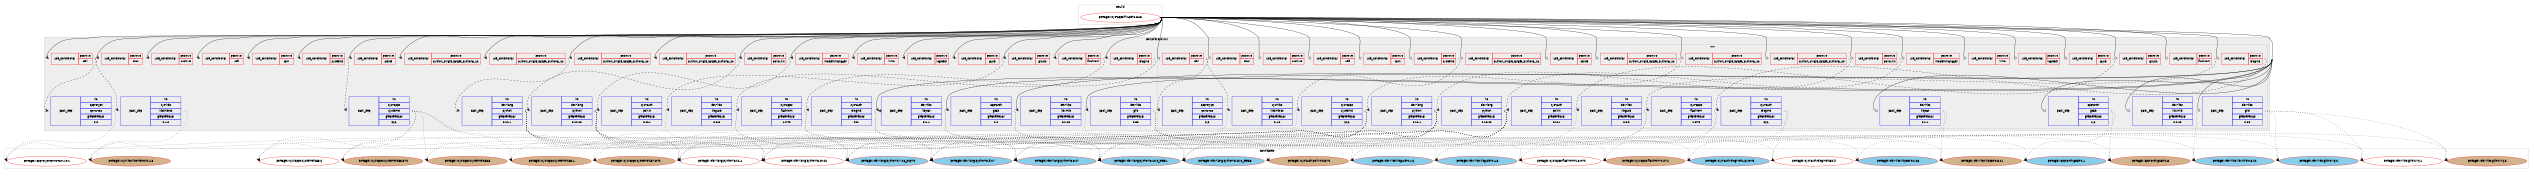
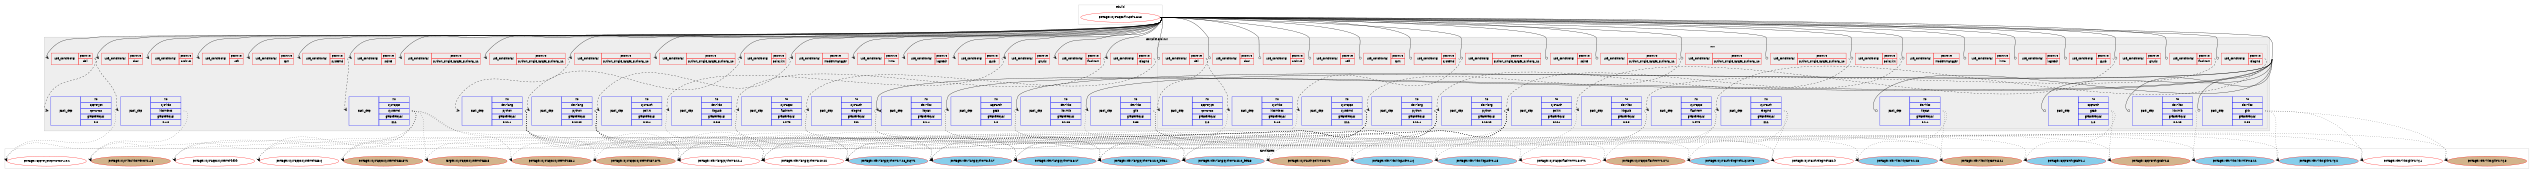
node "portage://sys-apps/systemd-9999": added
node "portage://sys-apps/systemd-253.5": label "portage://sys-apps/systemd-253.5" -> "target://sys-apps/systemd-253.5"
